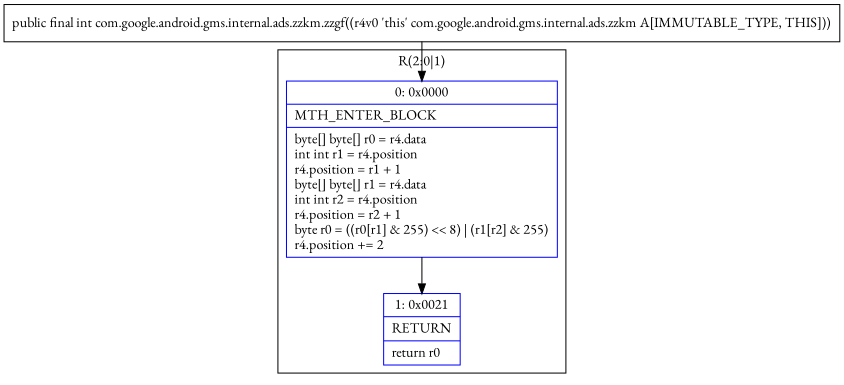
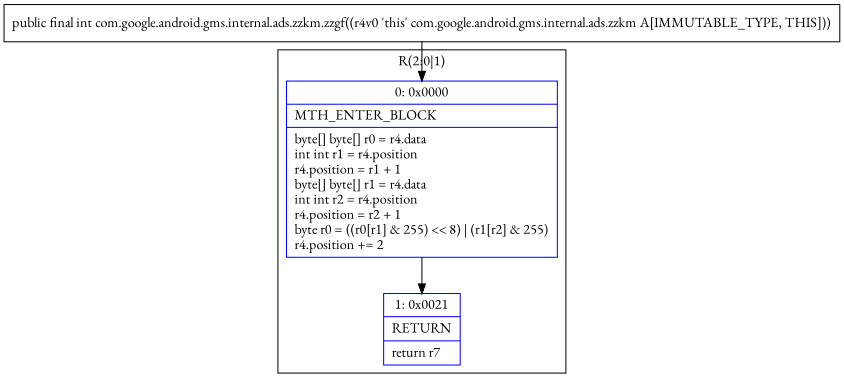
node "1: 0x0021": text "return r0" -> "return r7"
